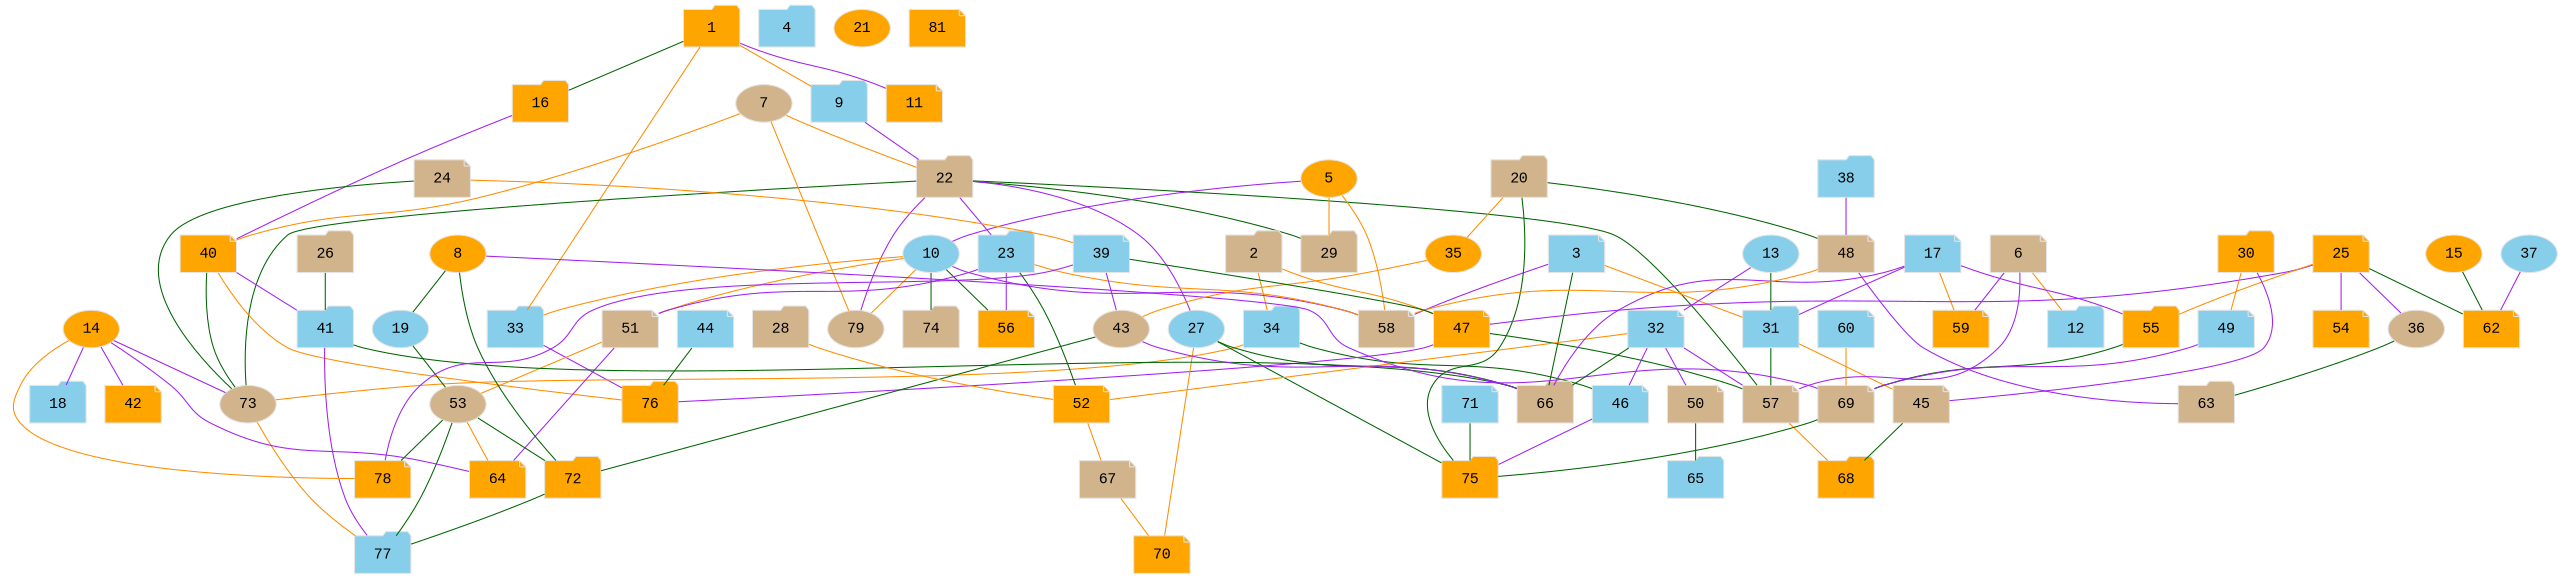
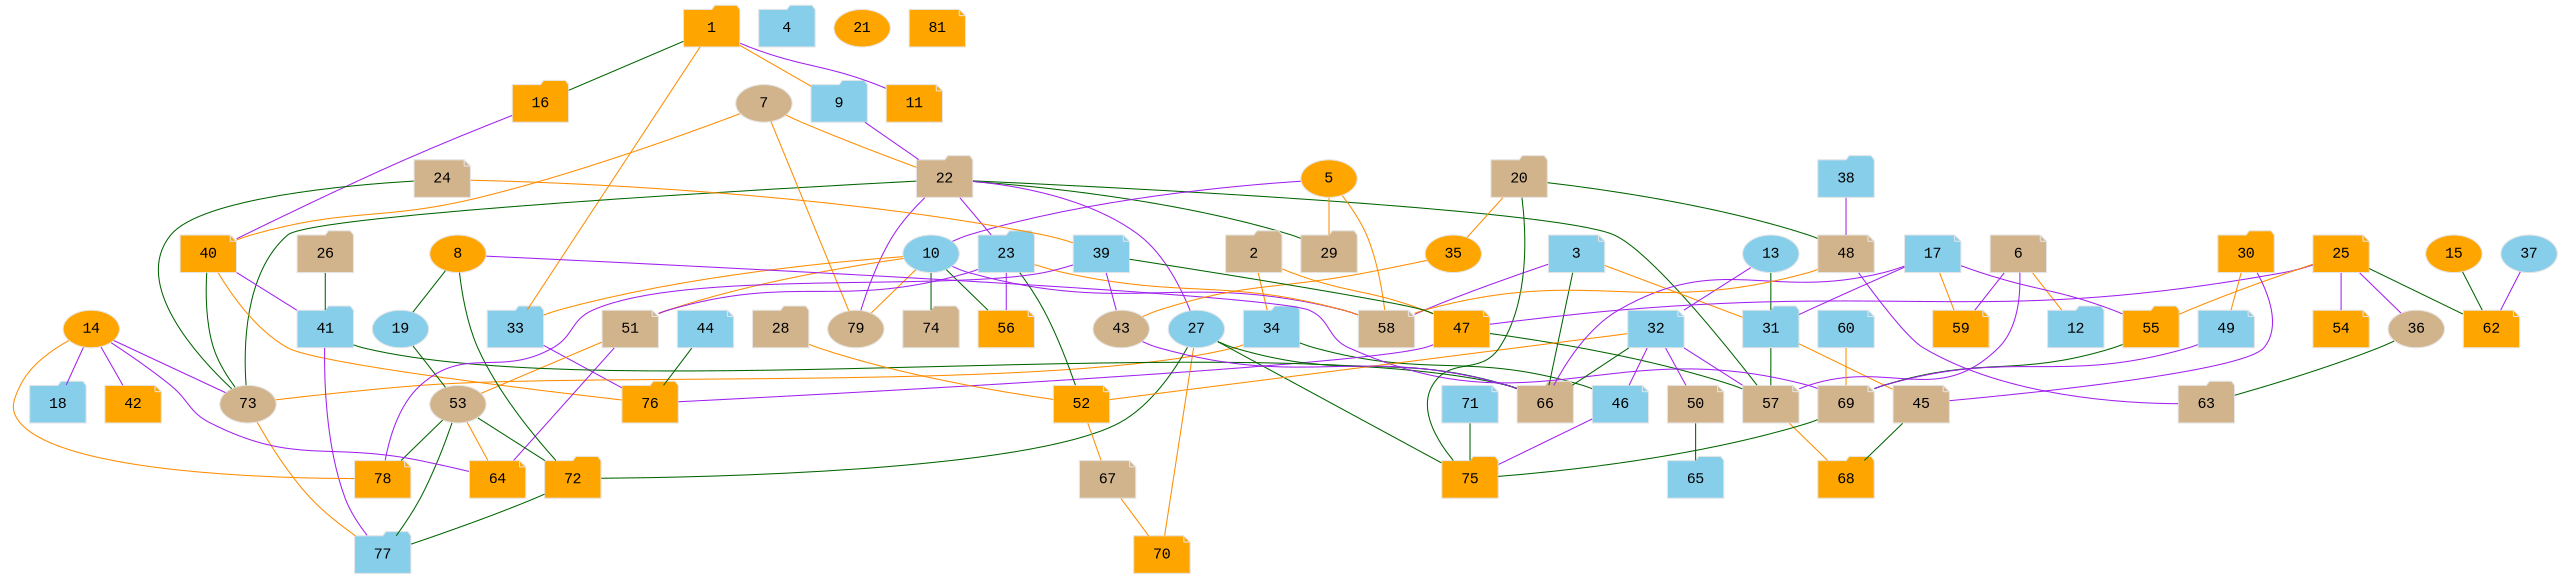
edge "43" -- "72": now "27" -- "72"
